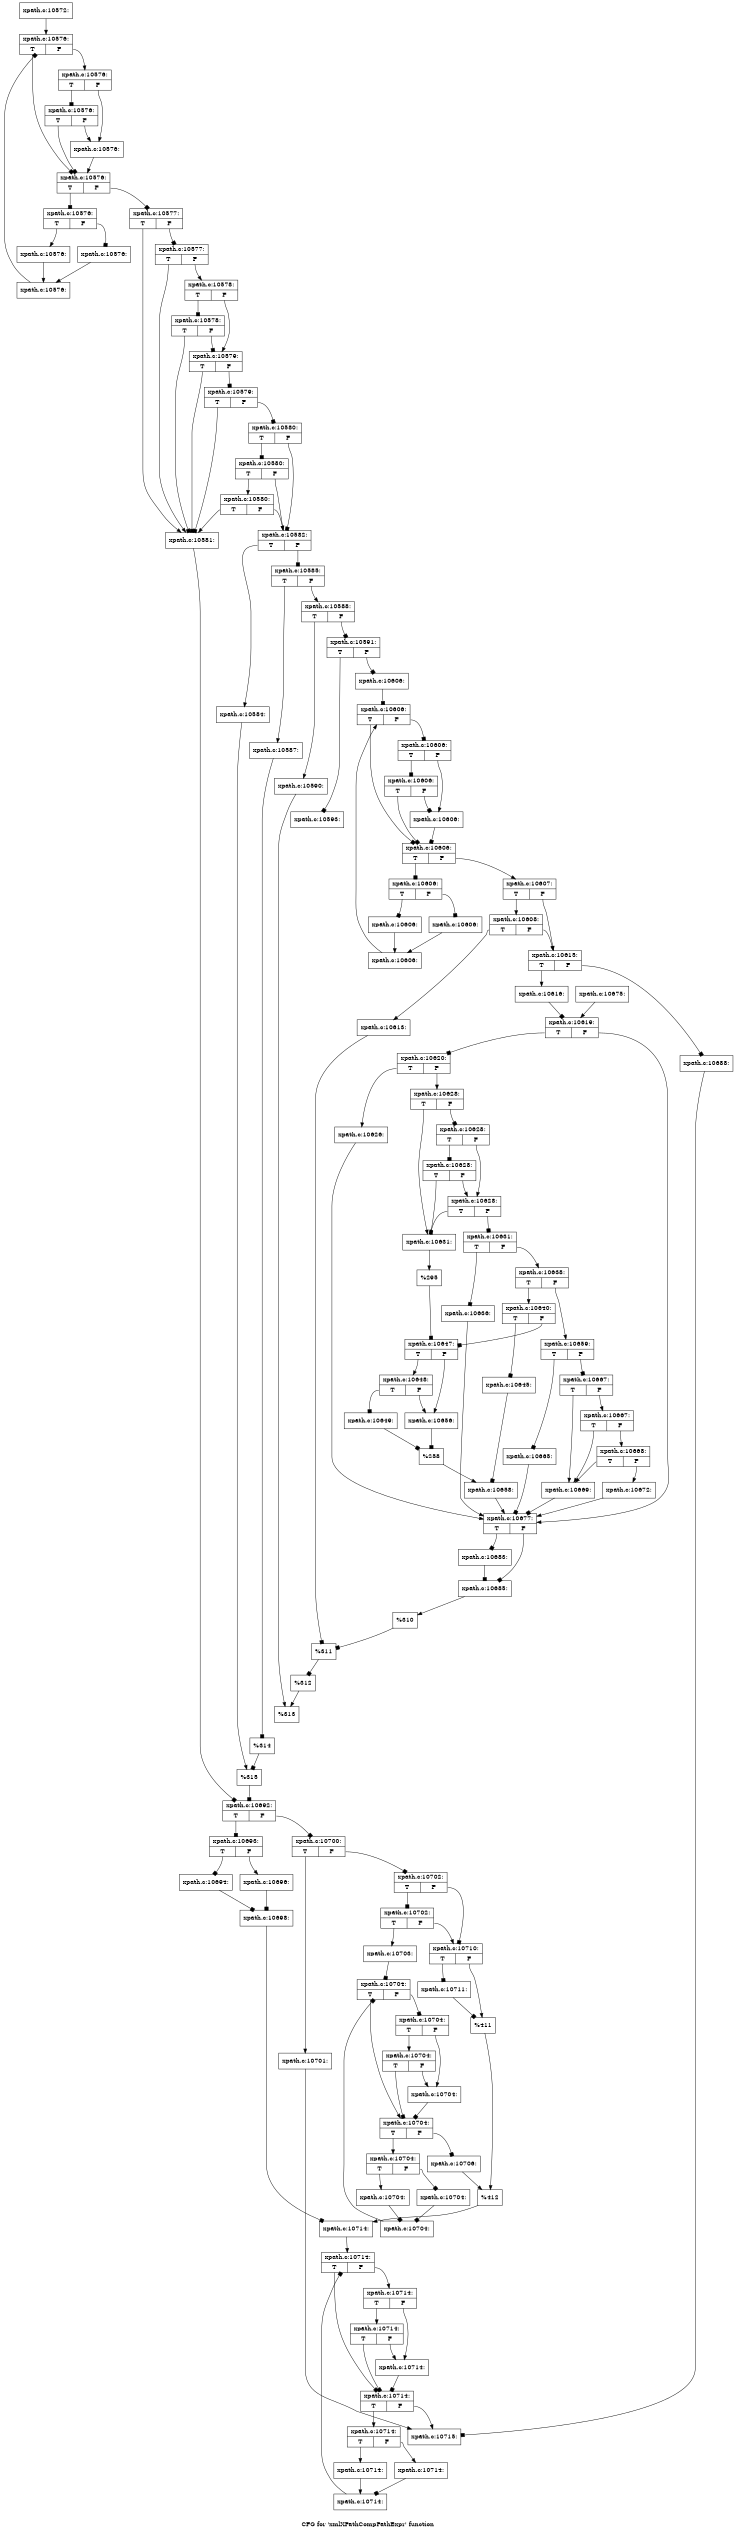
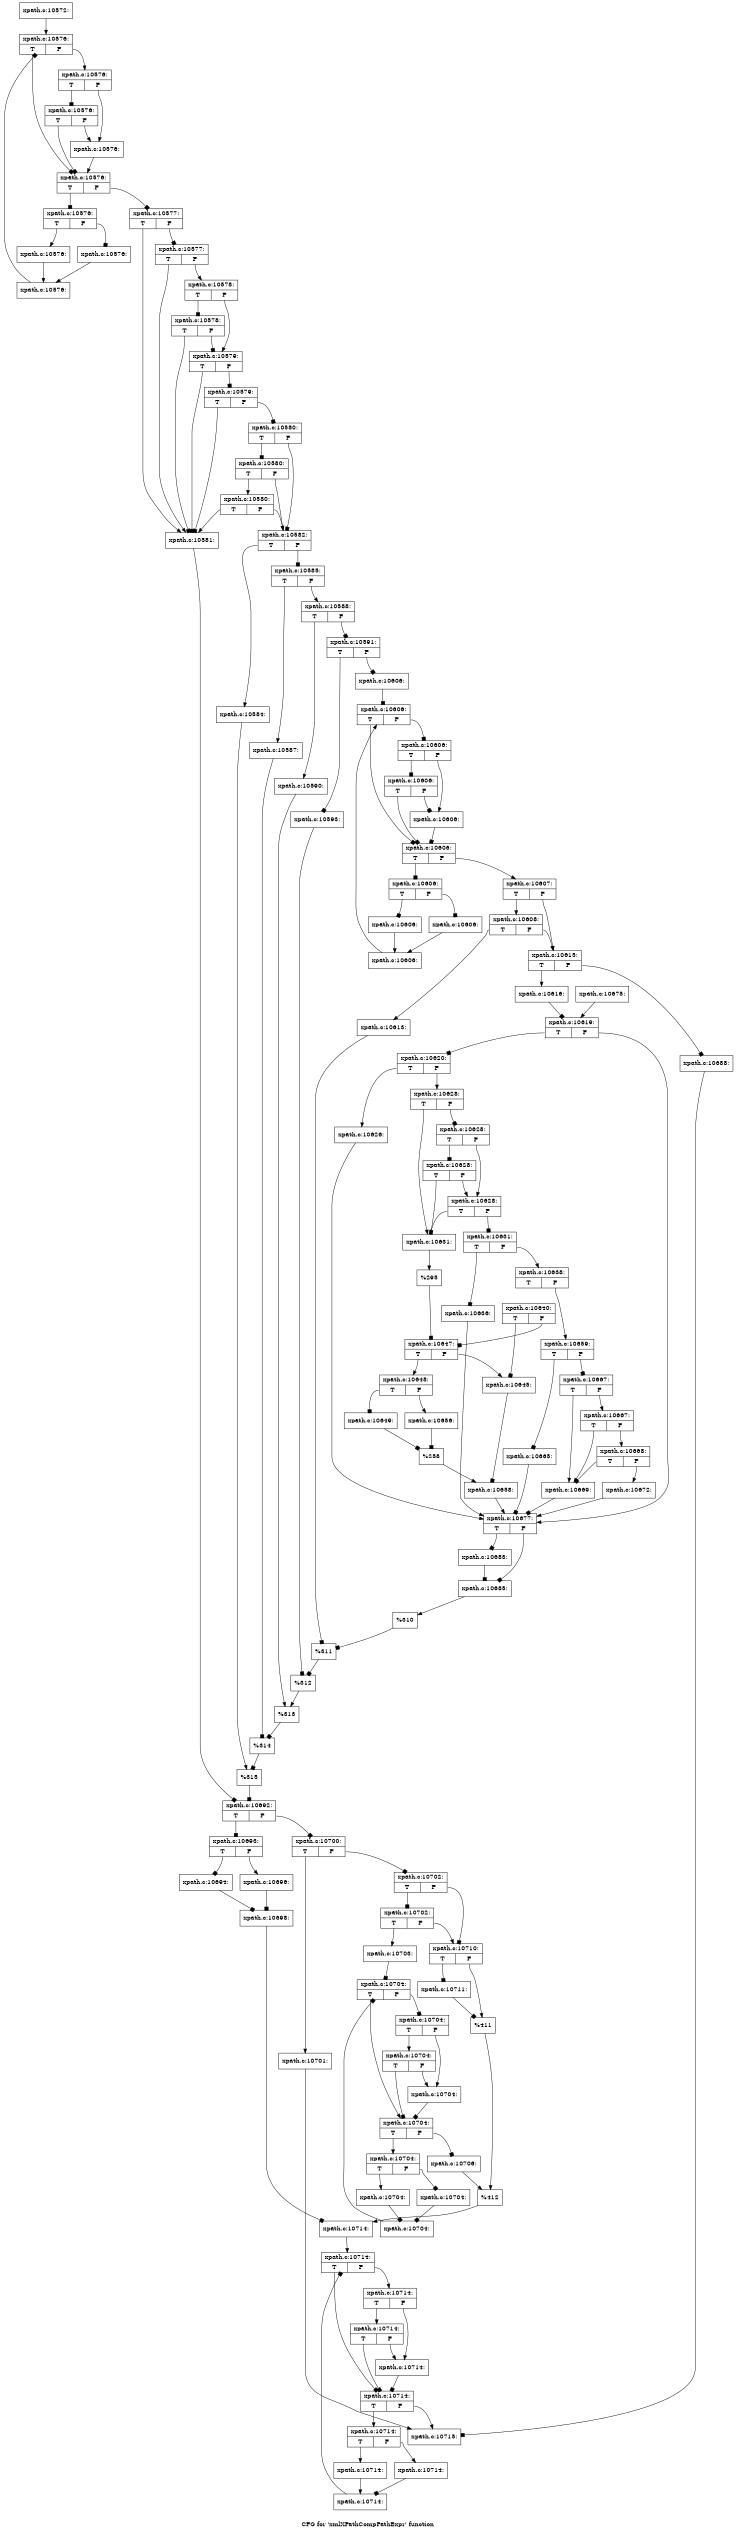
edge "xpath.c:10593:" -> "%312": added
edge "xpath.c:10638:" -> "xpath.c:10640:": removed
edge "xpath.c:10647:" -> "xpath.c:10656:": now "xpath.c:10647:" -> "xpath.c:10645:"
edge "xpath.c:10668:" -> "xpath.c:10669:": arrowhead normal -> box
edge "%313" -> "%314": added
